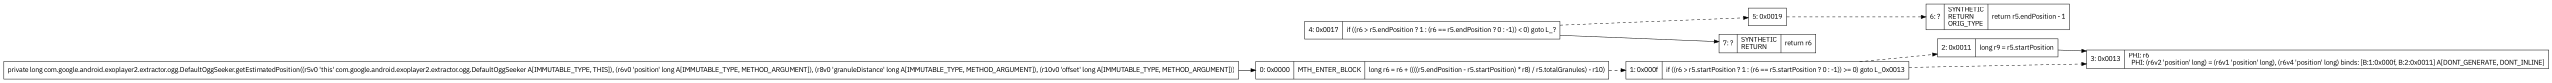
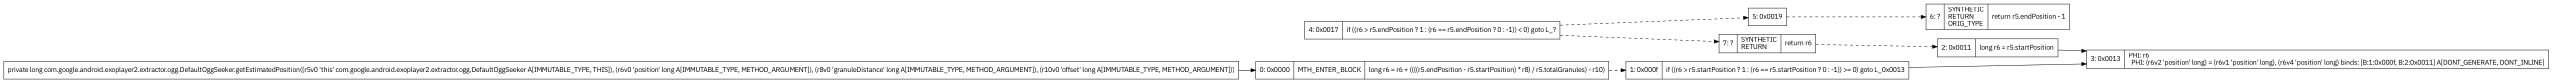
edge "4: 0x0017" -> "7: ?": style solid -> dashed
node "2: 0x0011": text "long r9 = r5.startPosition" -> "long r6 = r5.startPosition"
edge "1: 0x000f" -> "2: 0x0011": now "7: ?" -> "2: 0x0011"
edge "1: 0x000f" -> "3: 0x0013": style dashed -> solid
